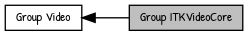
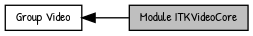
node "Group ITKVideoCore": label "Group ITKVideoCore" -> "Module ITKVideoCore"
